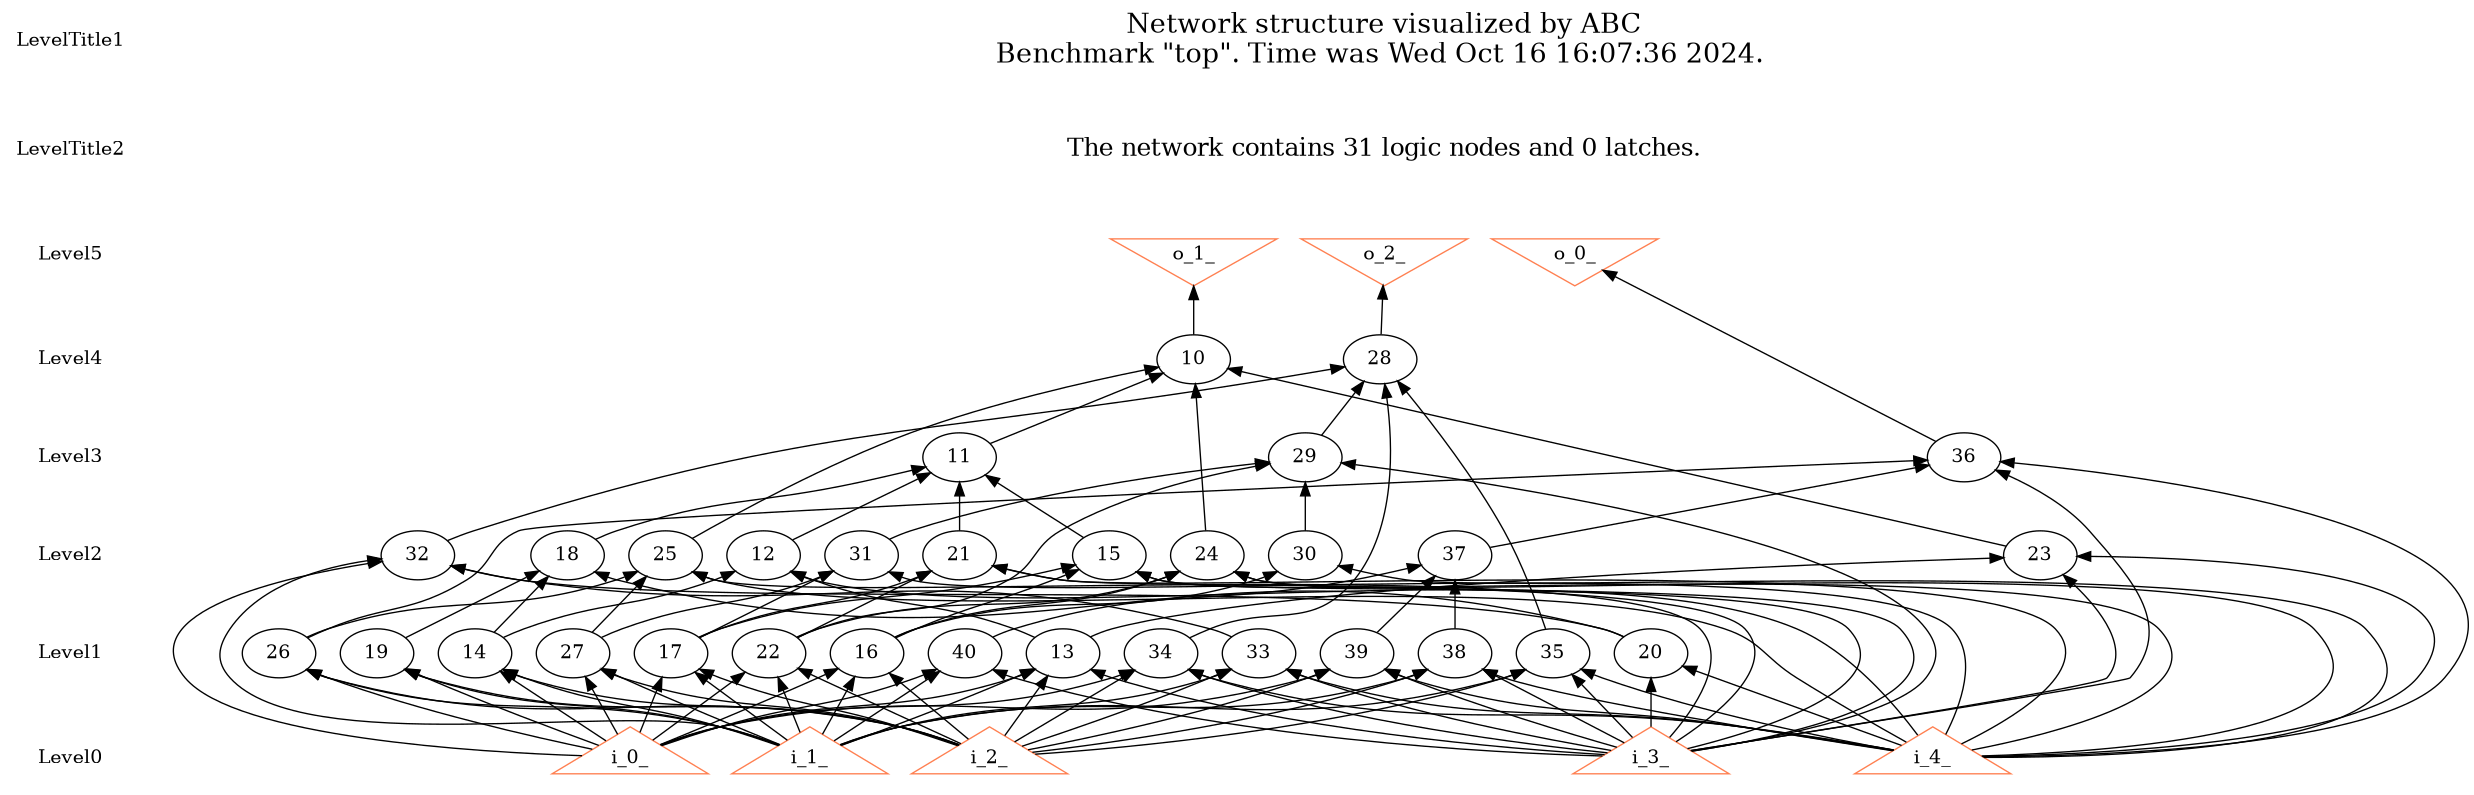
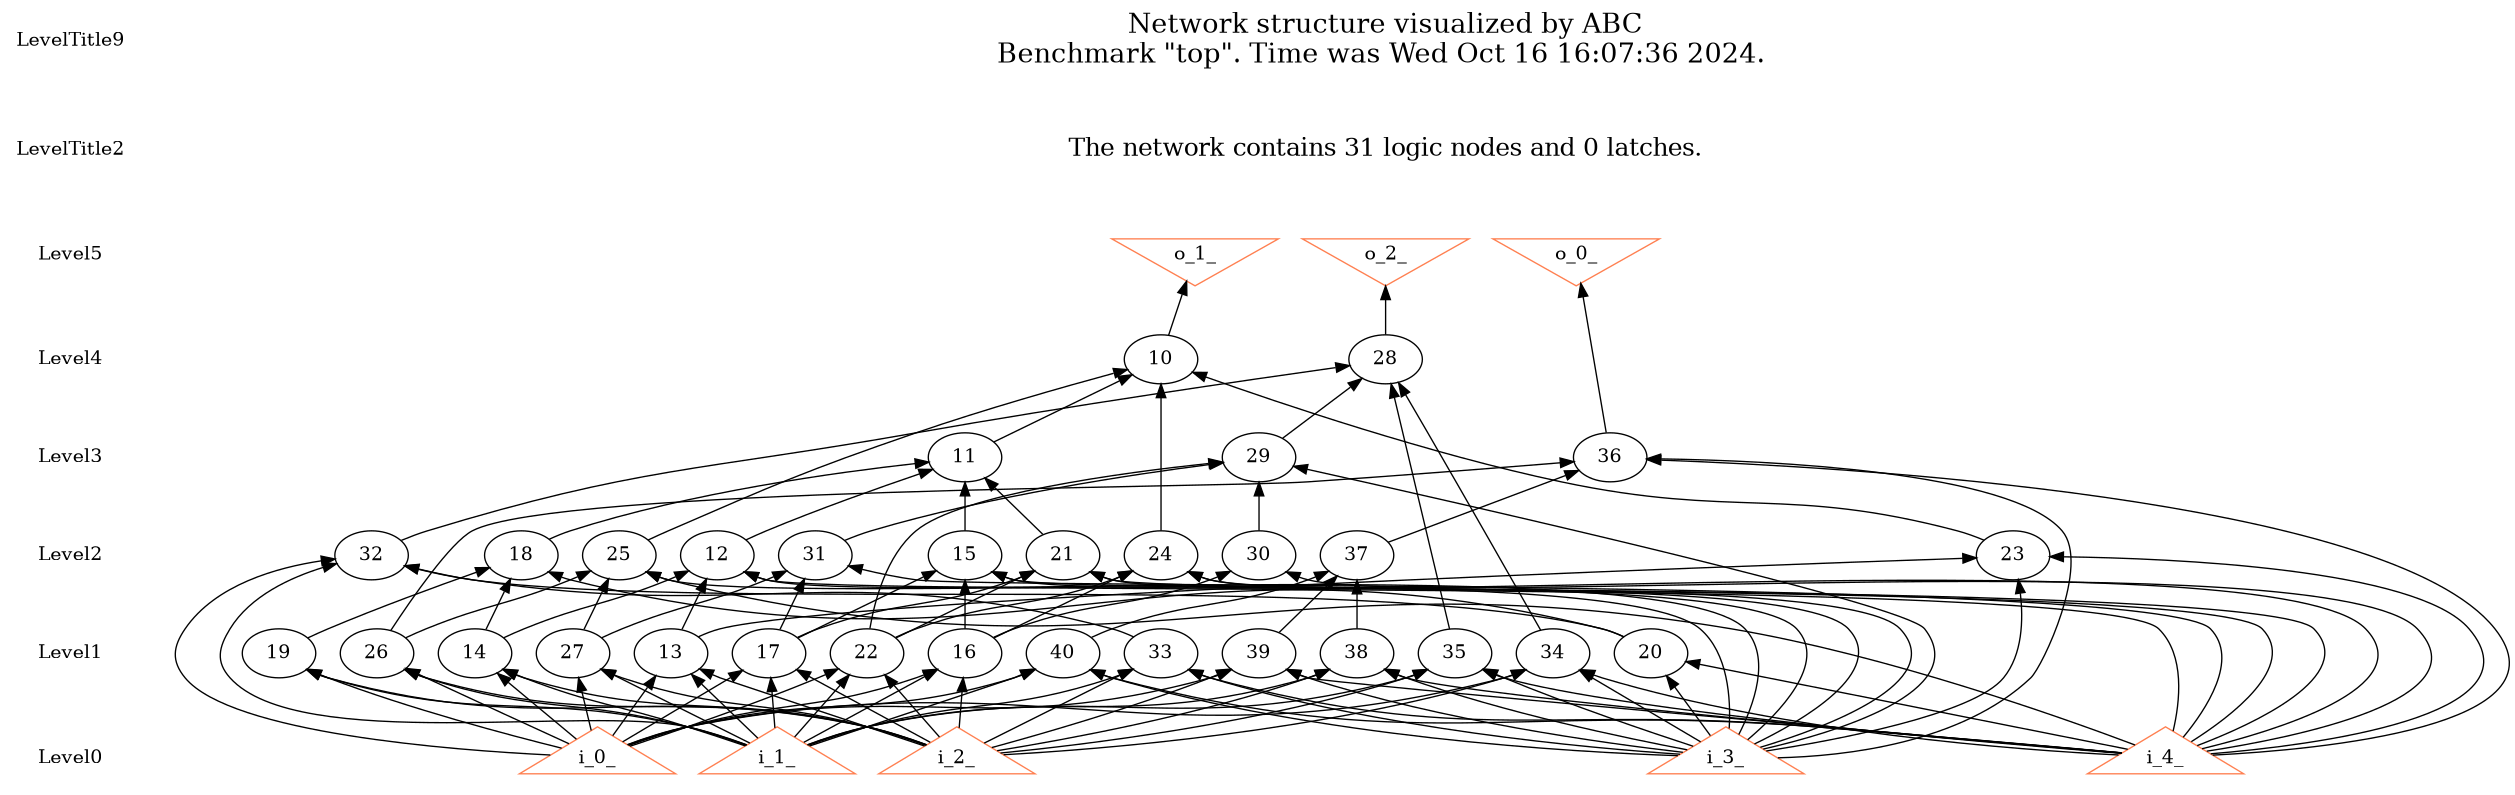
node "LevelTitle1": label "LevelTitle1" -> "LevelTitle9"
edge "i_4_" -> "40": added
edge "i_3_" -> "13": now "i_3_" -> "12"
